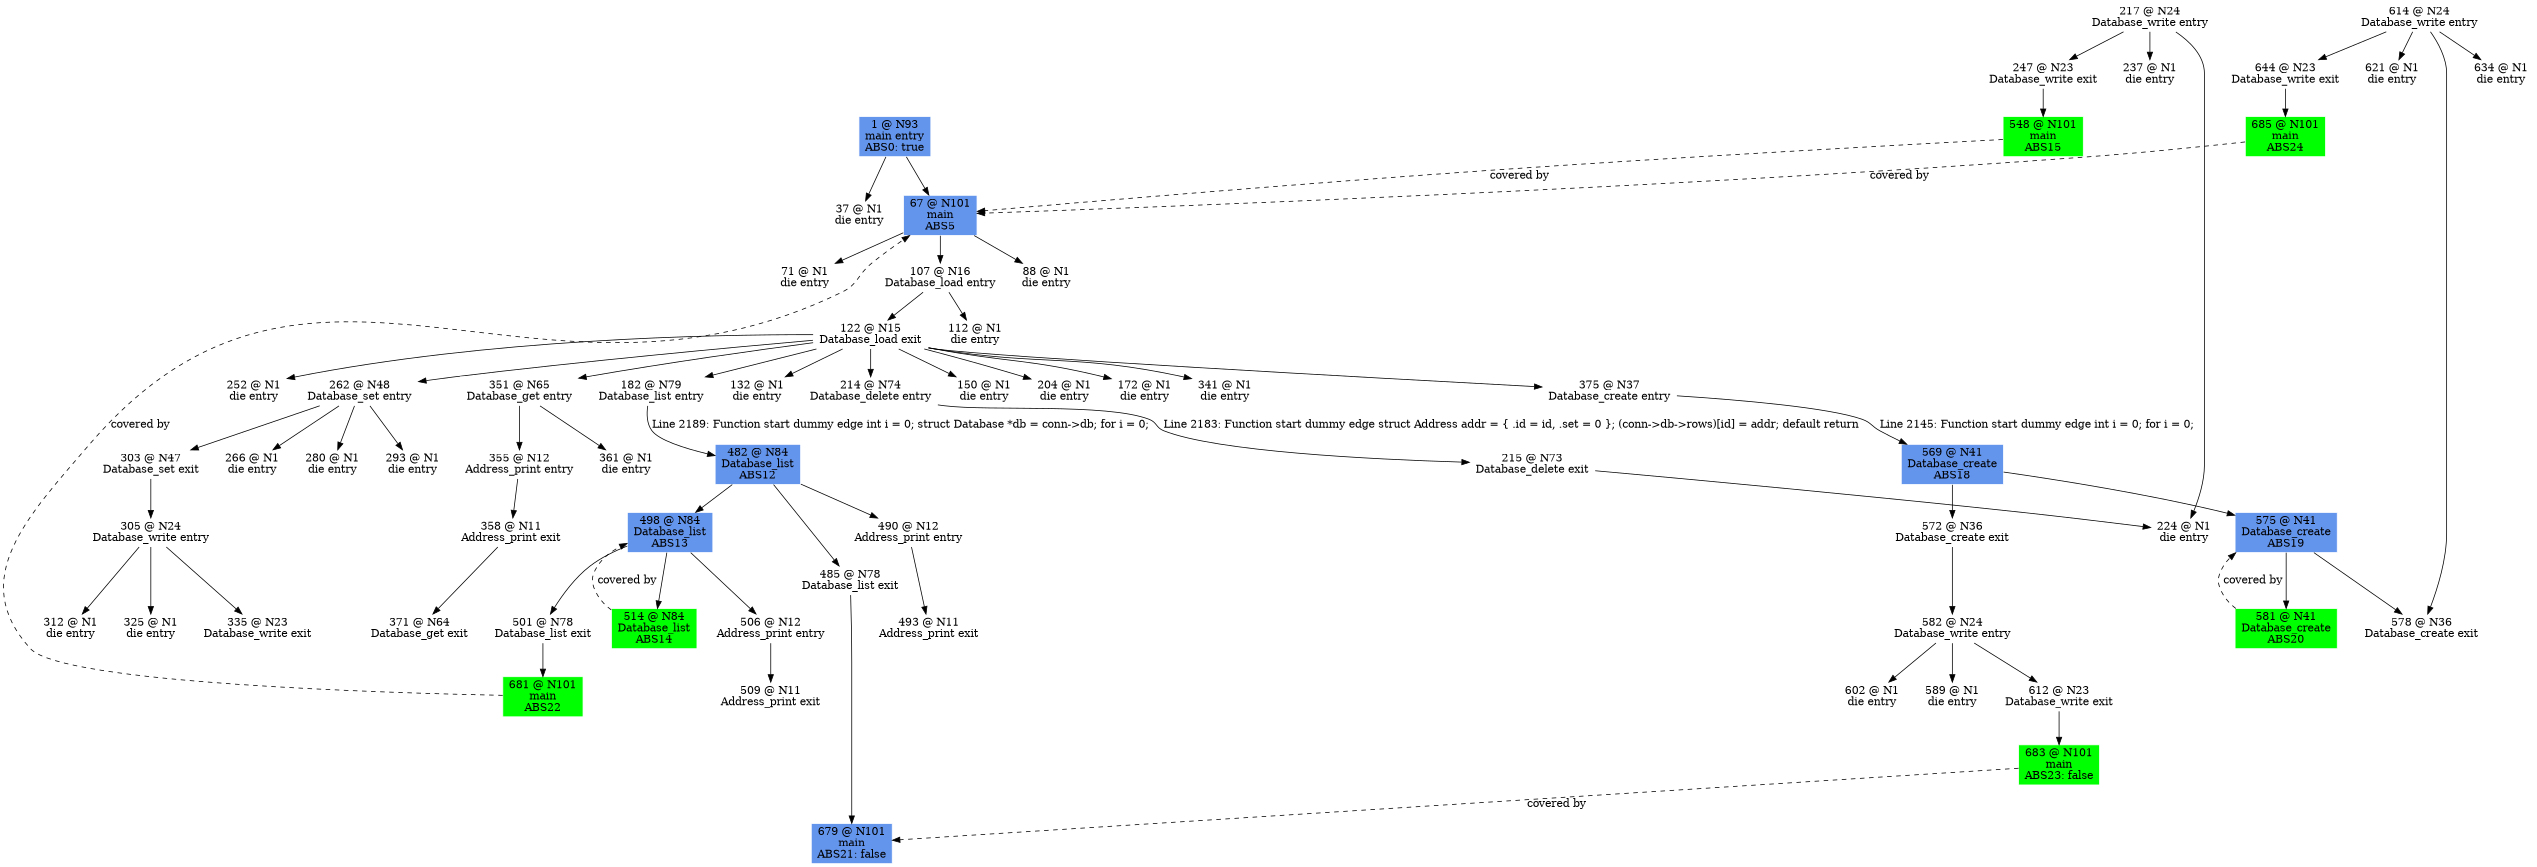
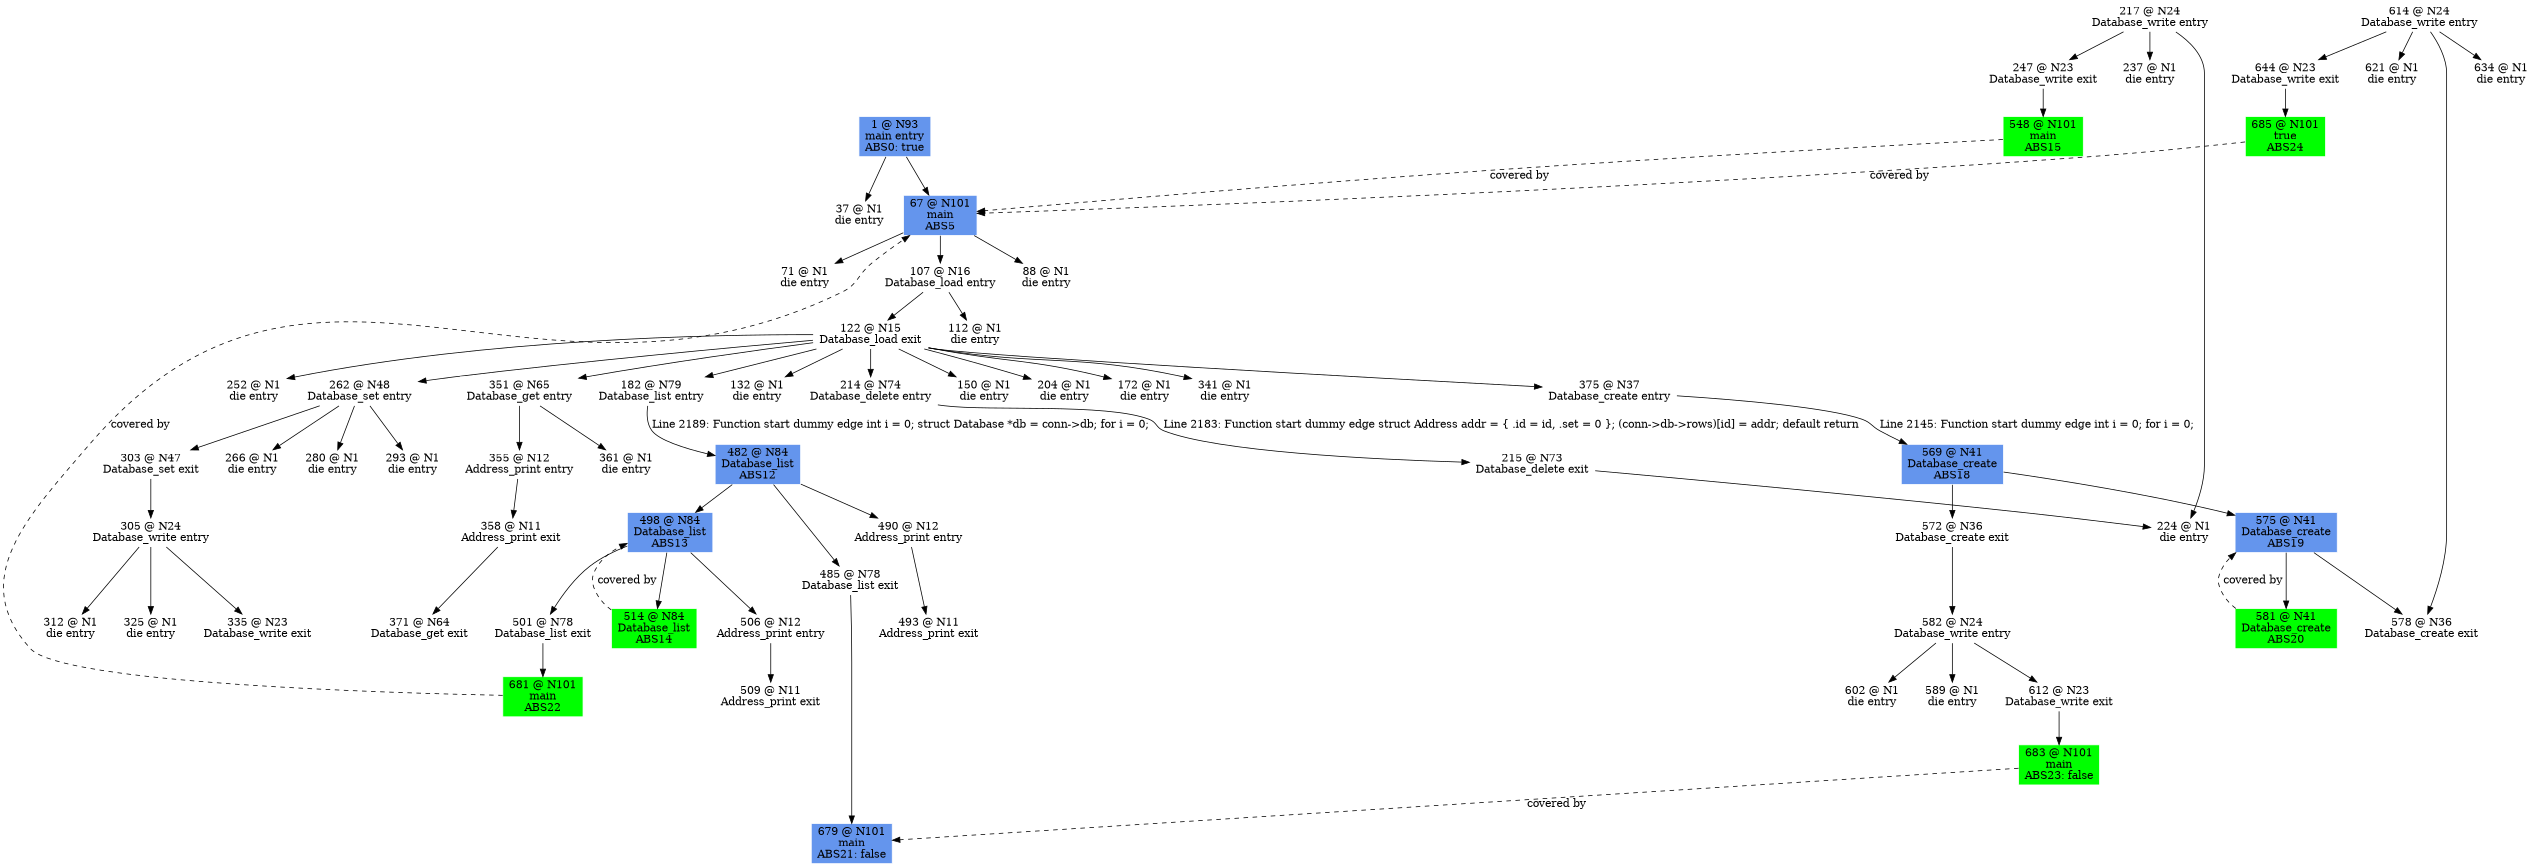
node "685 @ N101 main ABS24": label "685 @ N101 main ABS24" -> "685 @ N101 true ABS24"
